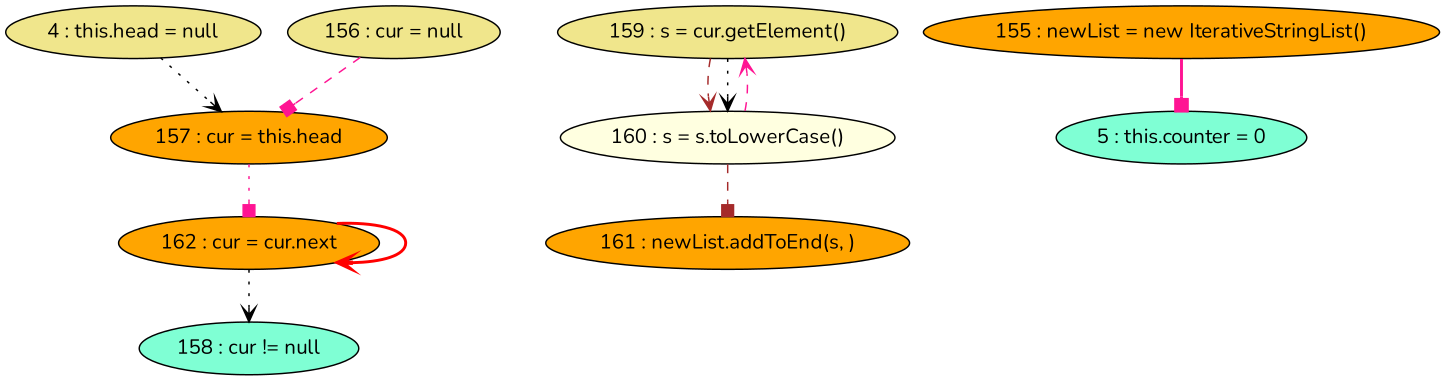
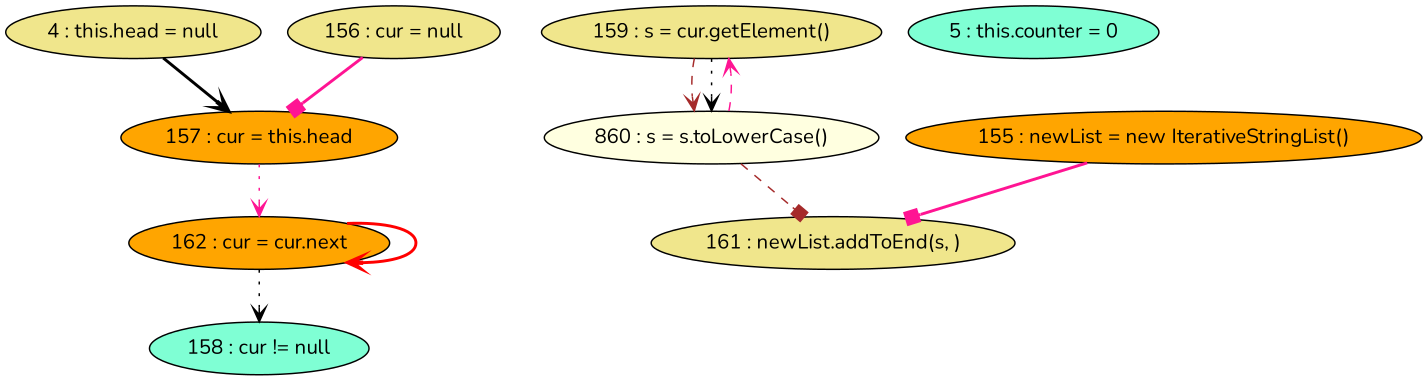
edge "155 : newList = new IterativeStringList()" -> "5 : this.counter = 0": now "155 : newList = new IterativeStringList()" -> "161 : newList.addToEnd(s, )"
edge "4 : this.head = null" -> "157 : cur = this.head": style dotted -> bold
edge "156 : cur = null" -> "157 : cur = this.head": style dashed -> bold
node "160 : s = s.toLowerCase()": label "160 : s = s.toLowerCase()" -> "860 : s = s.toLowerCase()"
edge "157 : cur = this.head" -> "162 : cur = cur.next": arrowhead box -> vee
node "161 : newList.addToEnd(s, )": fillcolor orange -> khaki
